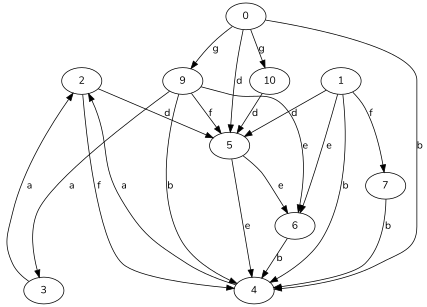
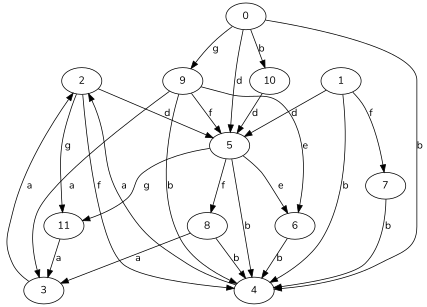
edge "0" -> "10": label "g" -> "b"
edge "1" -> "6": removed, label "e"
node "11": added
node "8": added
edge "5" -> "4": label "e" -> "b"
